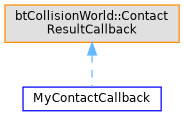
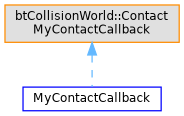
node "btCollisionWorld::Contact ResultCallback": label "btCollisionWorld::Contact ResultCallback" -> "btCollisionWorld::Contact MyContactCallback"
